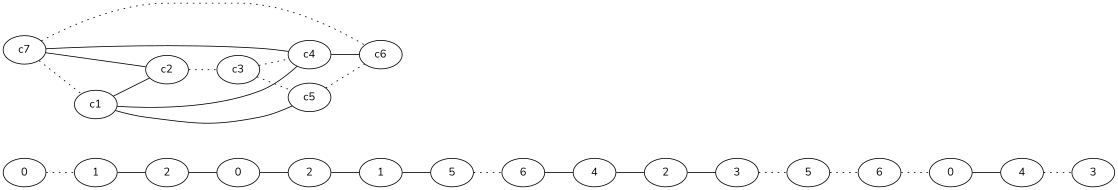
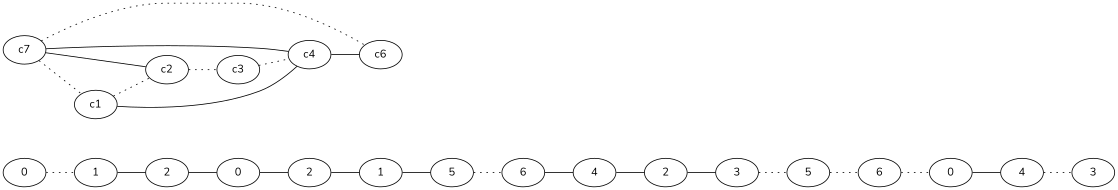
edge "c2" -- "c1": style solid -> dotted
node "c5": removed
